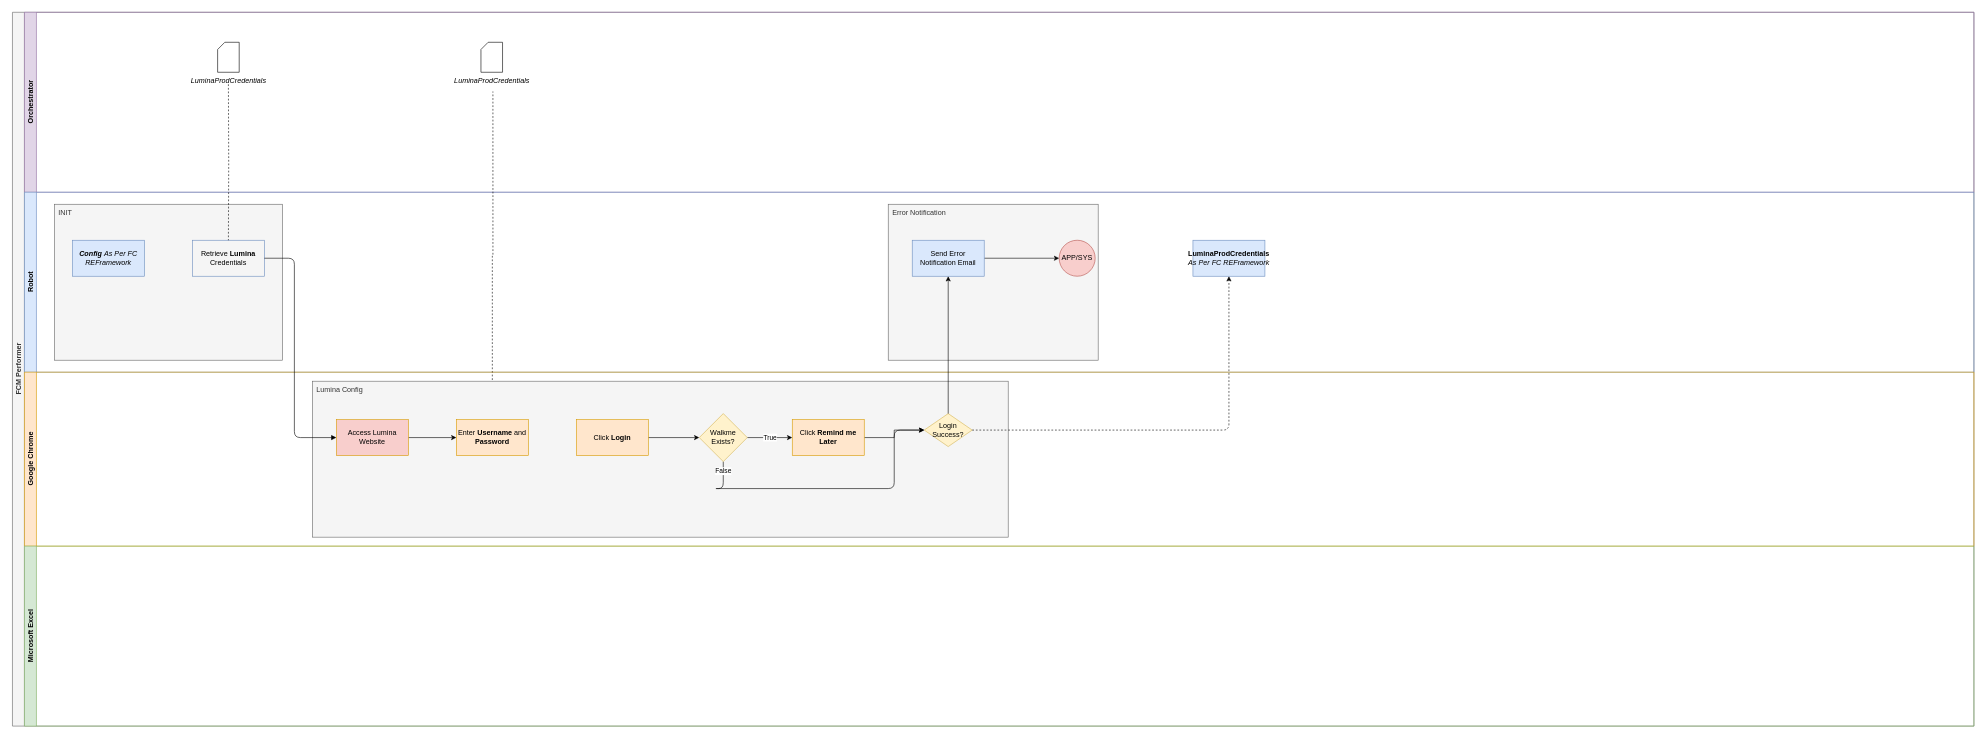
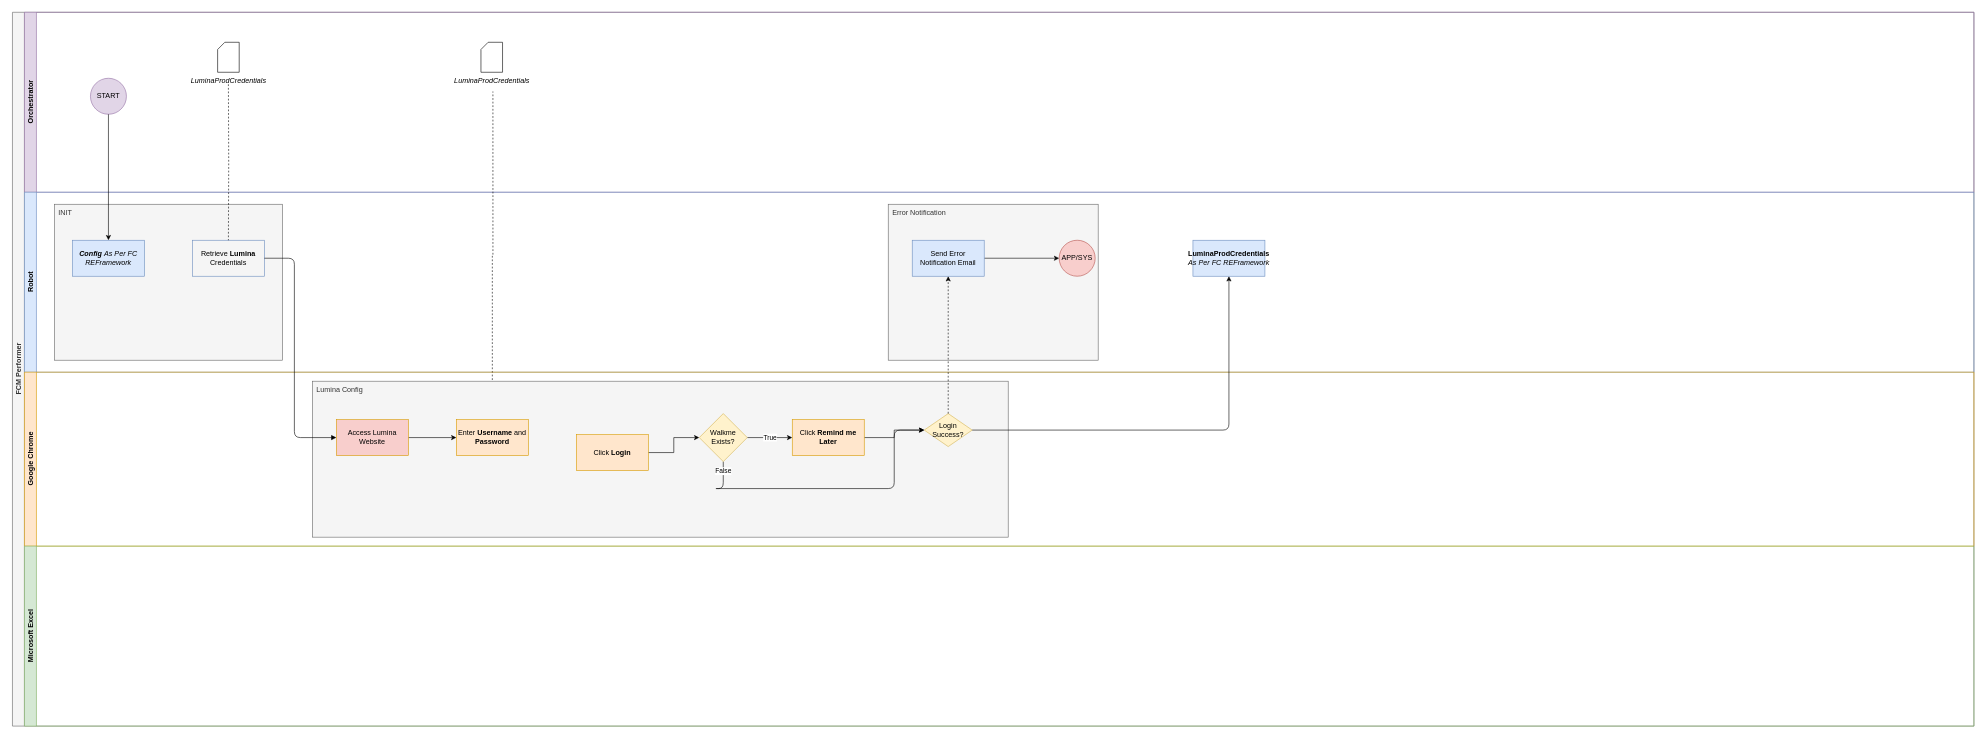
node "START": added
edge "START" -> "Config As Per FC REFramework": added
edge "Login Success?" -> "Send Error Notification Email": style solid -> dashed
edge "Login Success?" -> "LuminaProdCredentials As Per FC REFramework": style dashed -> solid
node "Click Login": moved (612, 438) -> (612, 453)
